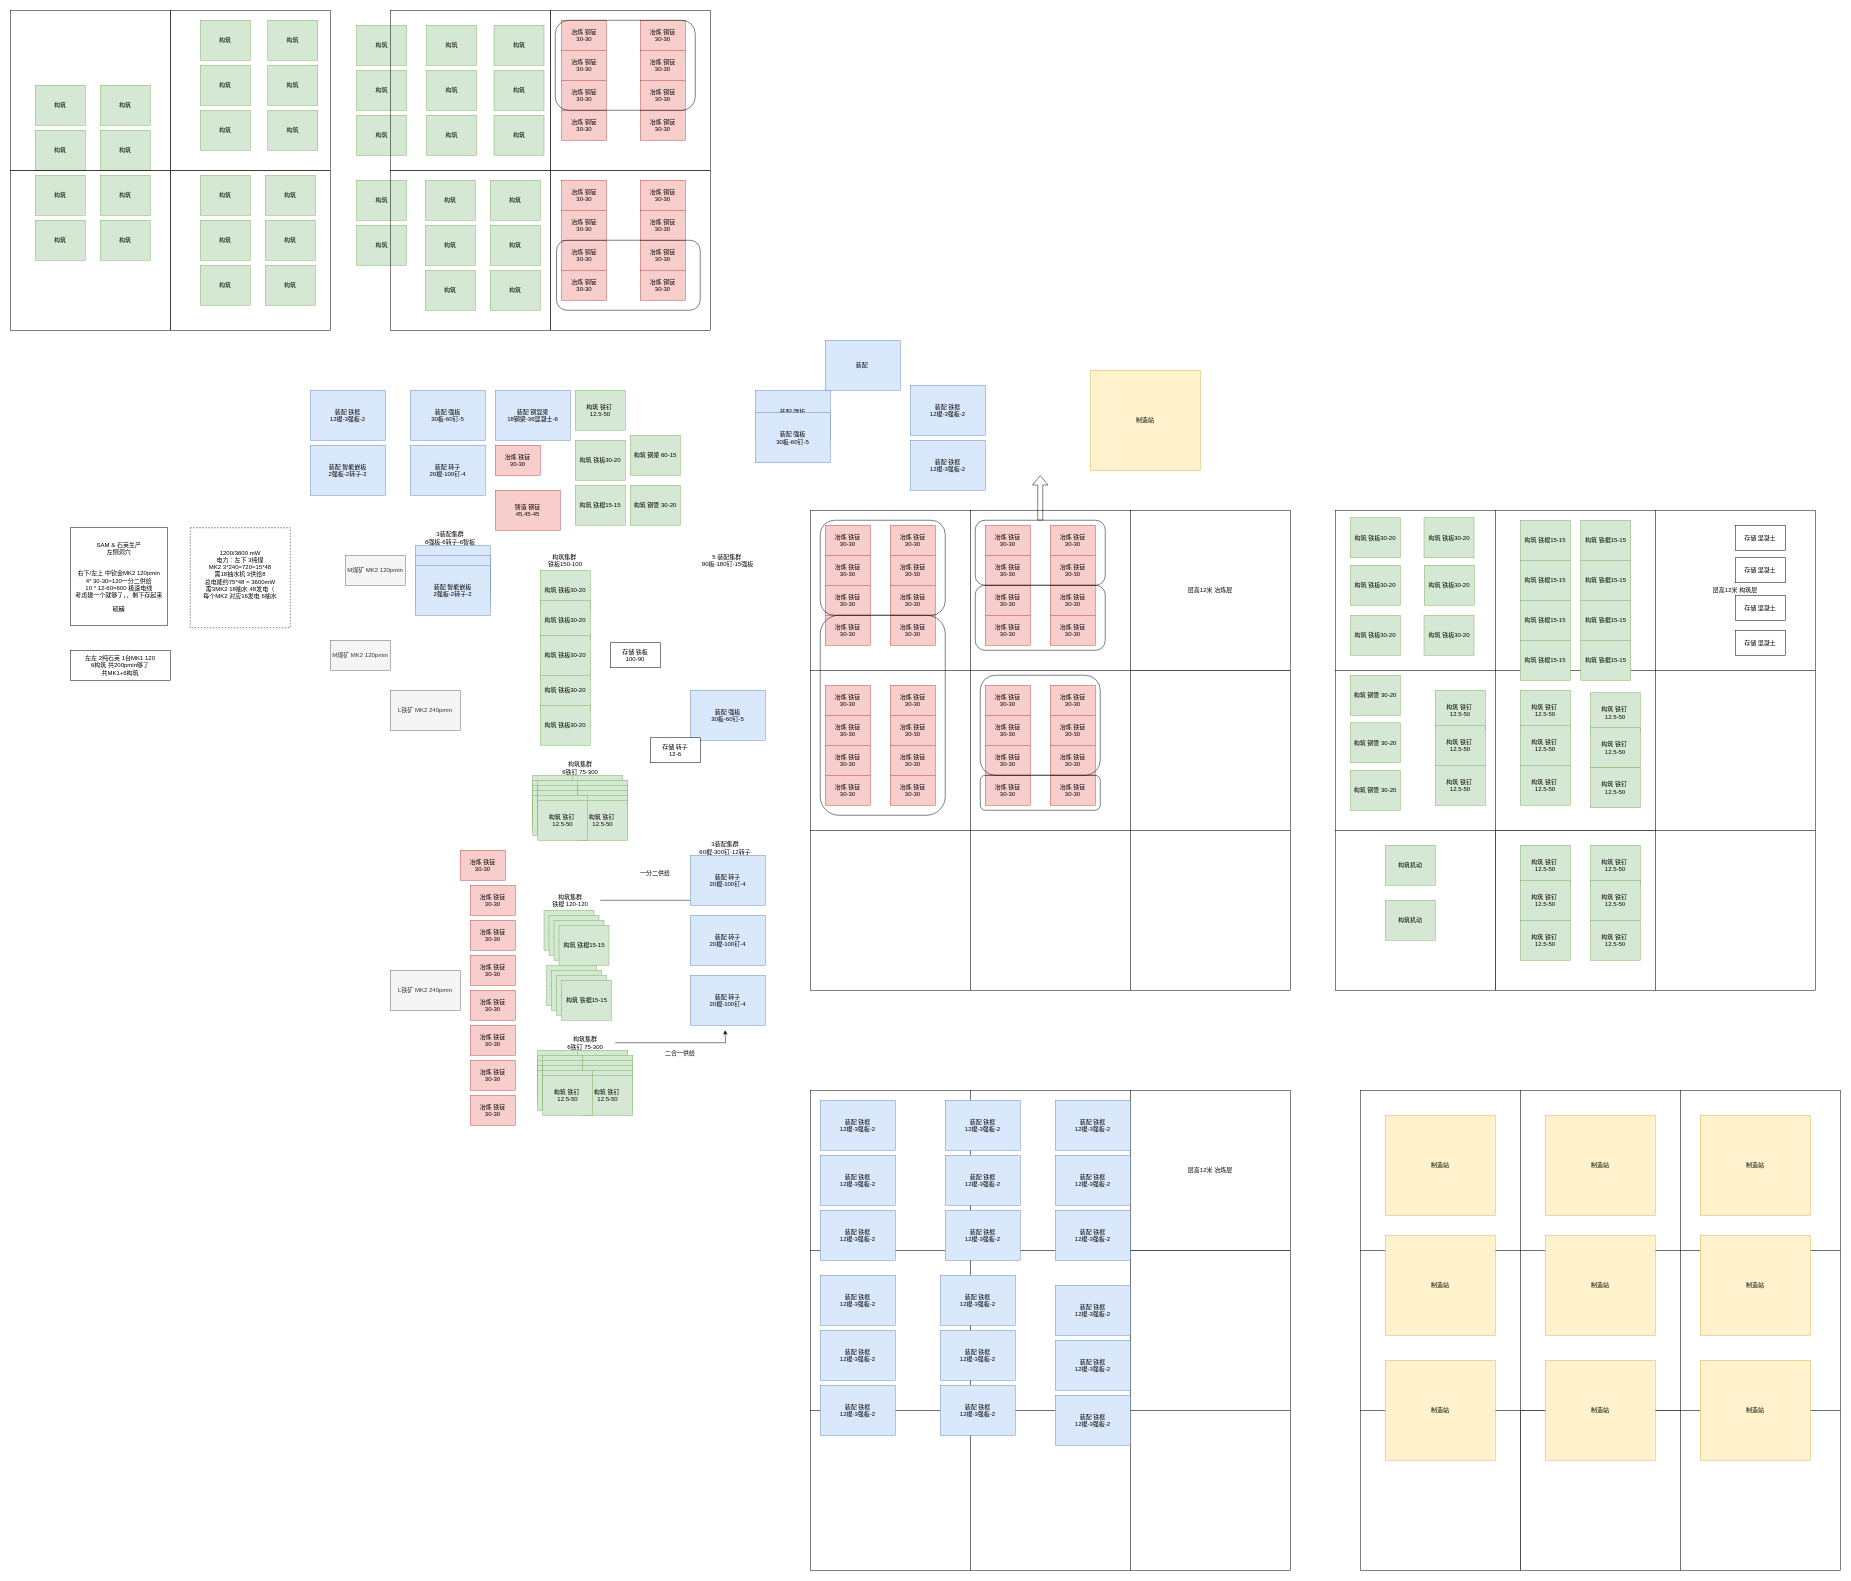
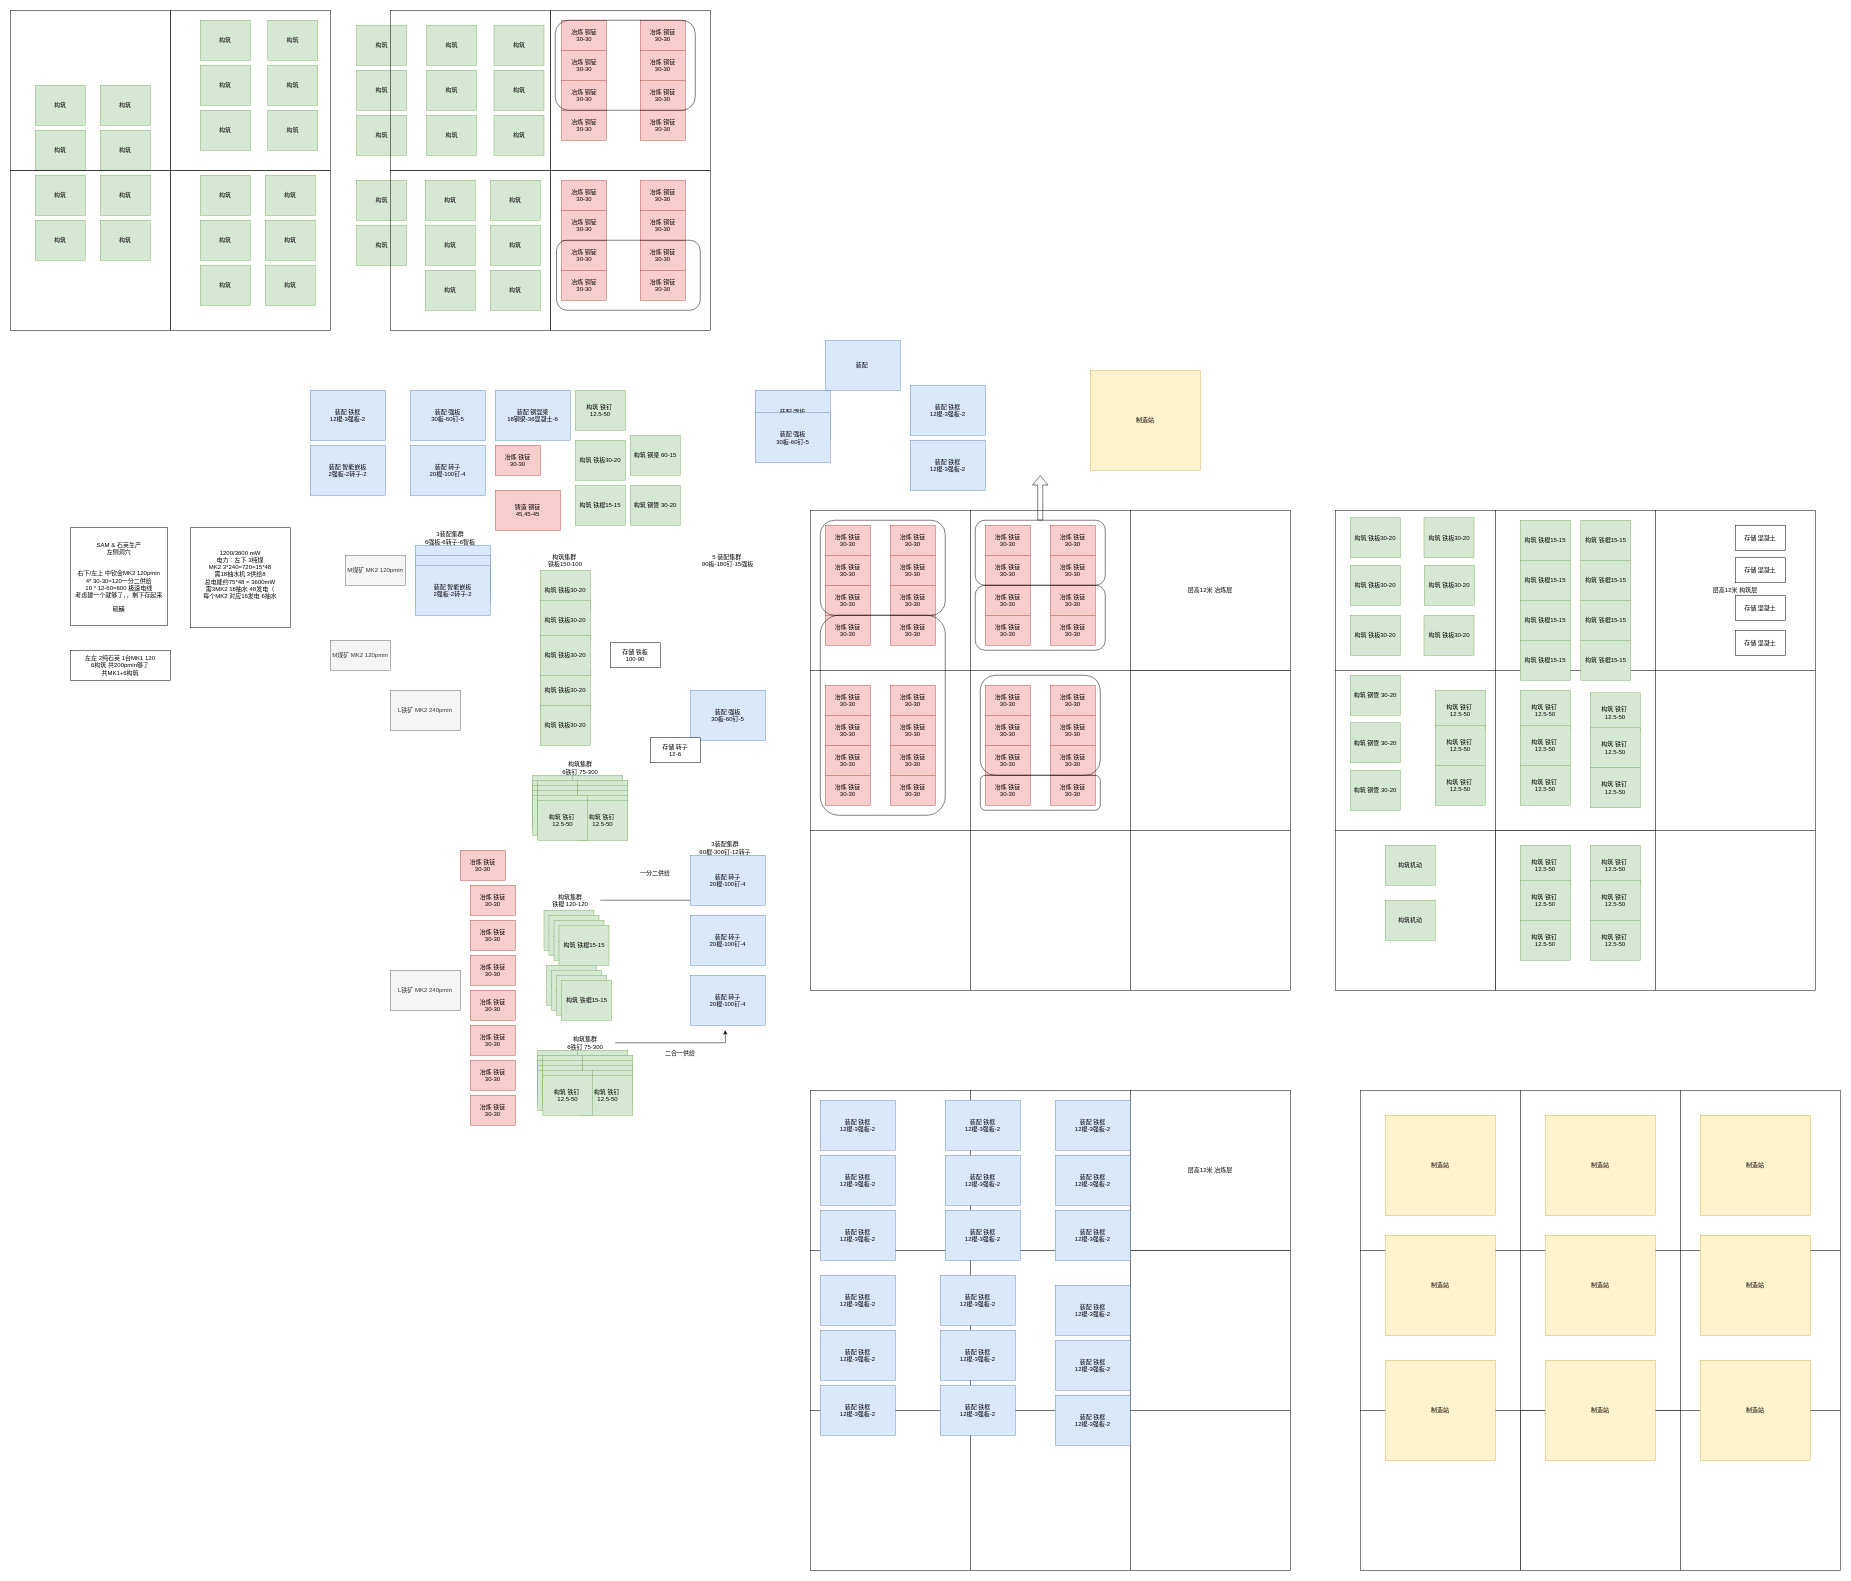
node "1200/3600 mW 电力：左下 3纯煤 MK2 3*240=720=15*48 需18抽水机 3供给8 总电能约75*48 = 3600mW 需3MK2 18抽水 48发电（ 每个MK2 对应16发电 6抽水": style dashed -> solid
